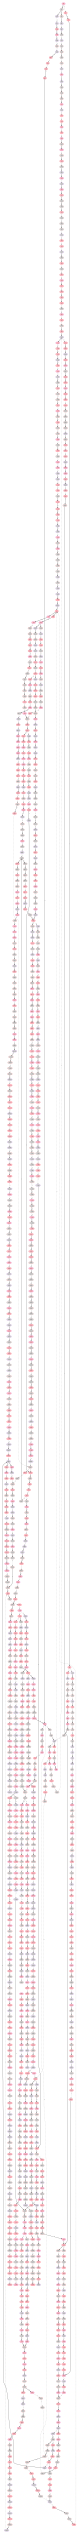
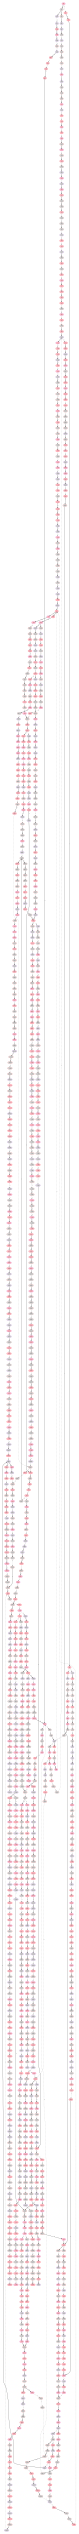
node "S529": added
